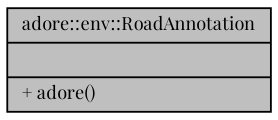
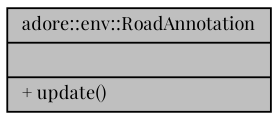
node "adore::env::RoadAnnotation": text "+ adore()" -> "+ update()"
